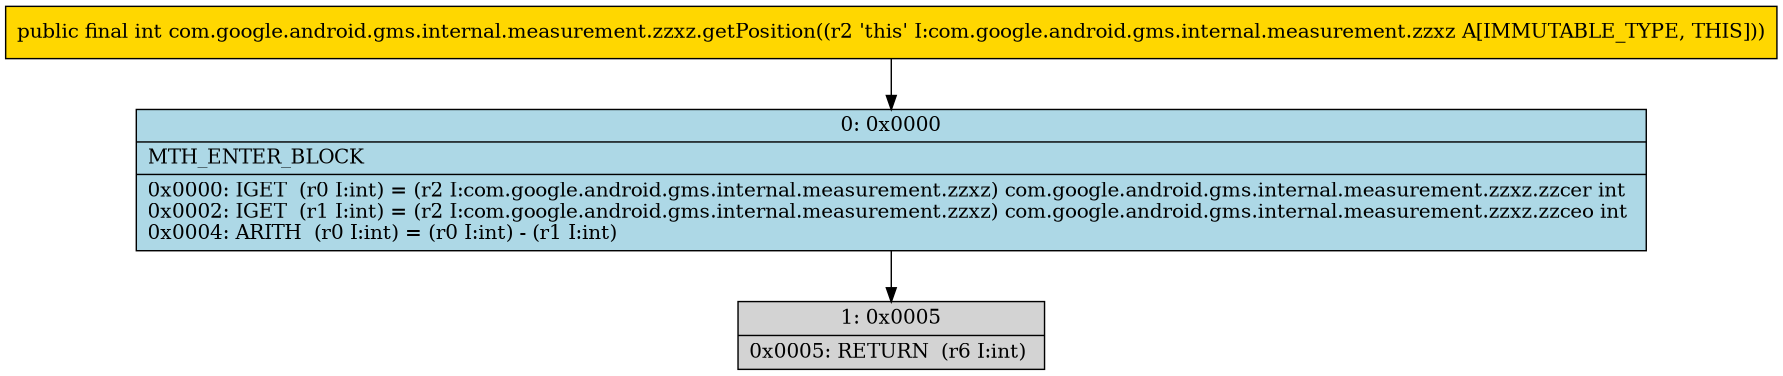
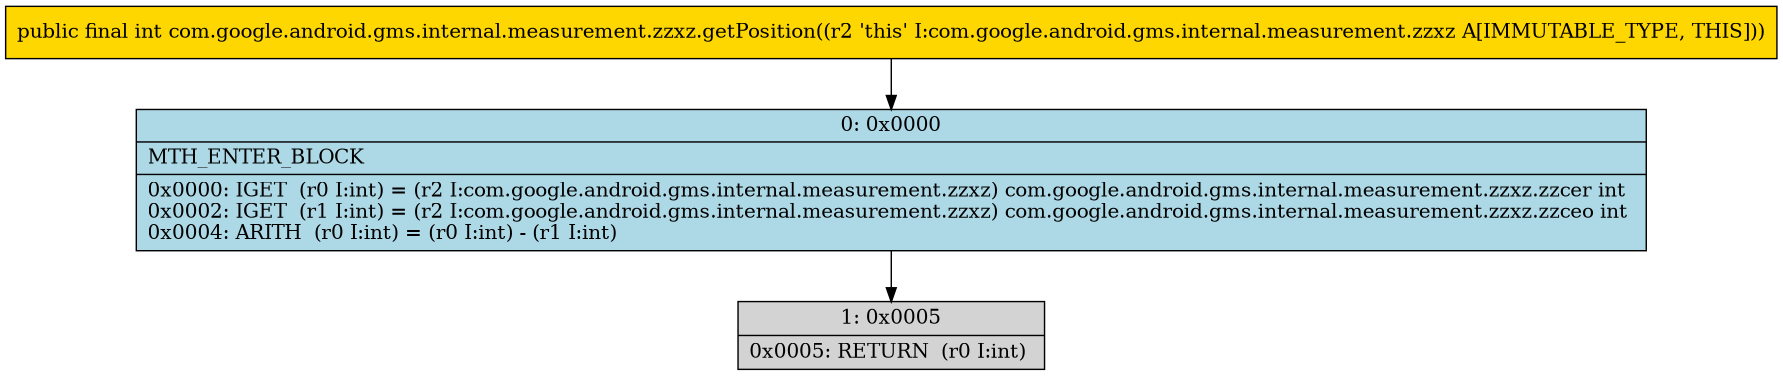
node "1: 0x0005": text "0x0005: RETURN  (r6 I:int)" -> "0x0005: RETURN  (r0 I:int)"
